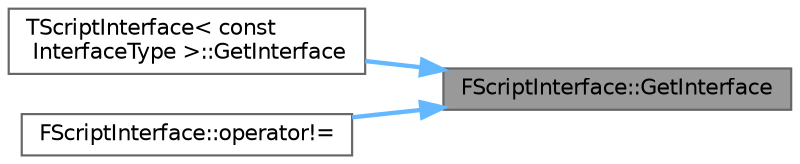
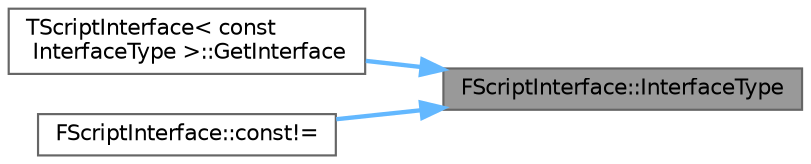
node "FScriptInterface::GetInterface": label "FScriptInterface::GetInterface" -> "FScriptInterface::InterfaceType"
node "FScriptInterface::operator!=": label "FScriptInterface::operator!=" -> "FScriptInterface::const!="
